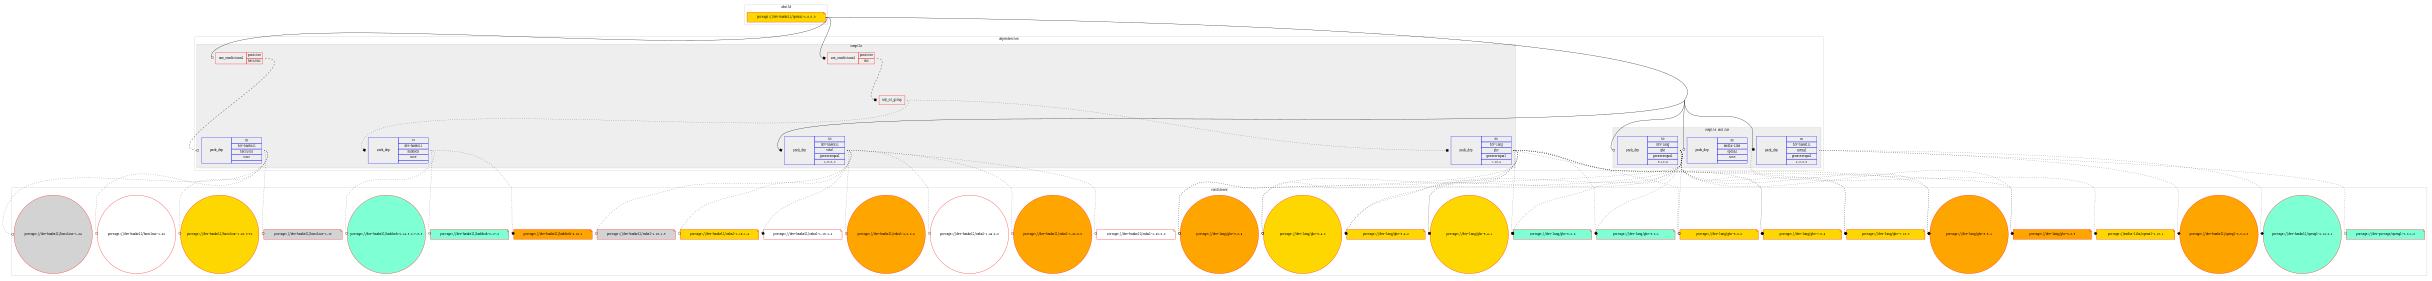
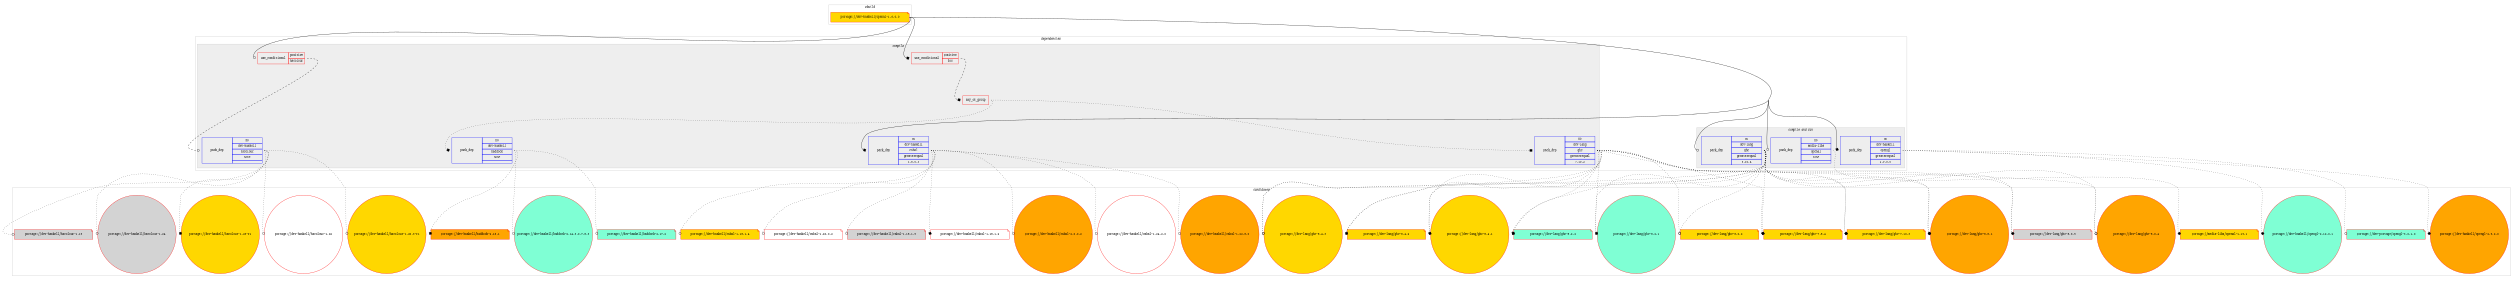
node "portage://dev-haskell/hscolour-1.23-r1": added
node "portage://dev-lang/ghc-8.2.1": shape note -> circle
node "portage://dev-lang/ghc-8.6.5": fillcolor orange -> lightgrey
